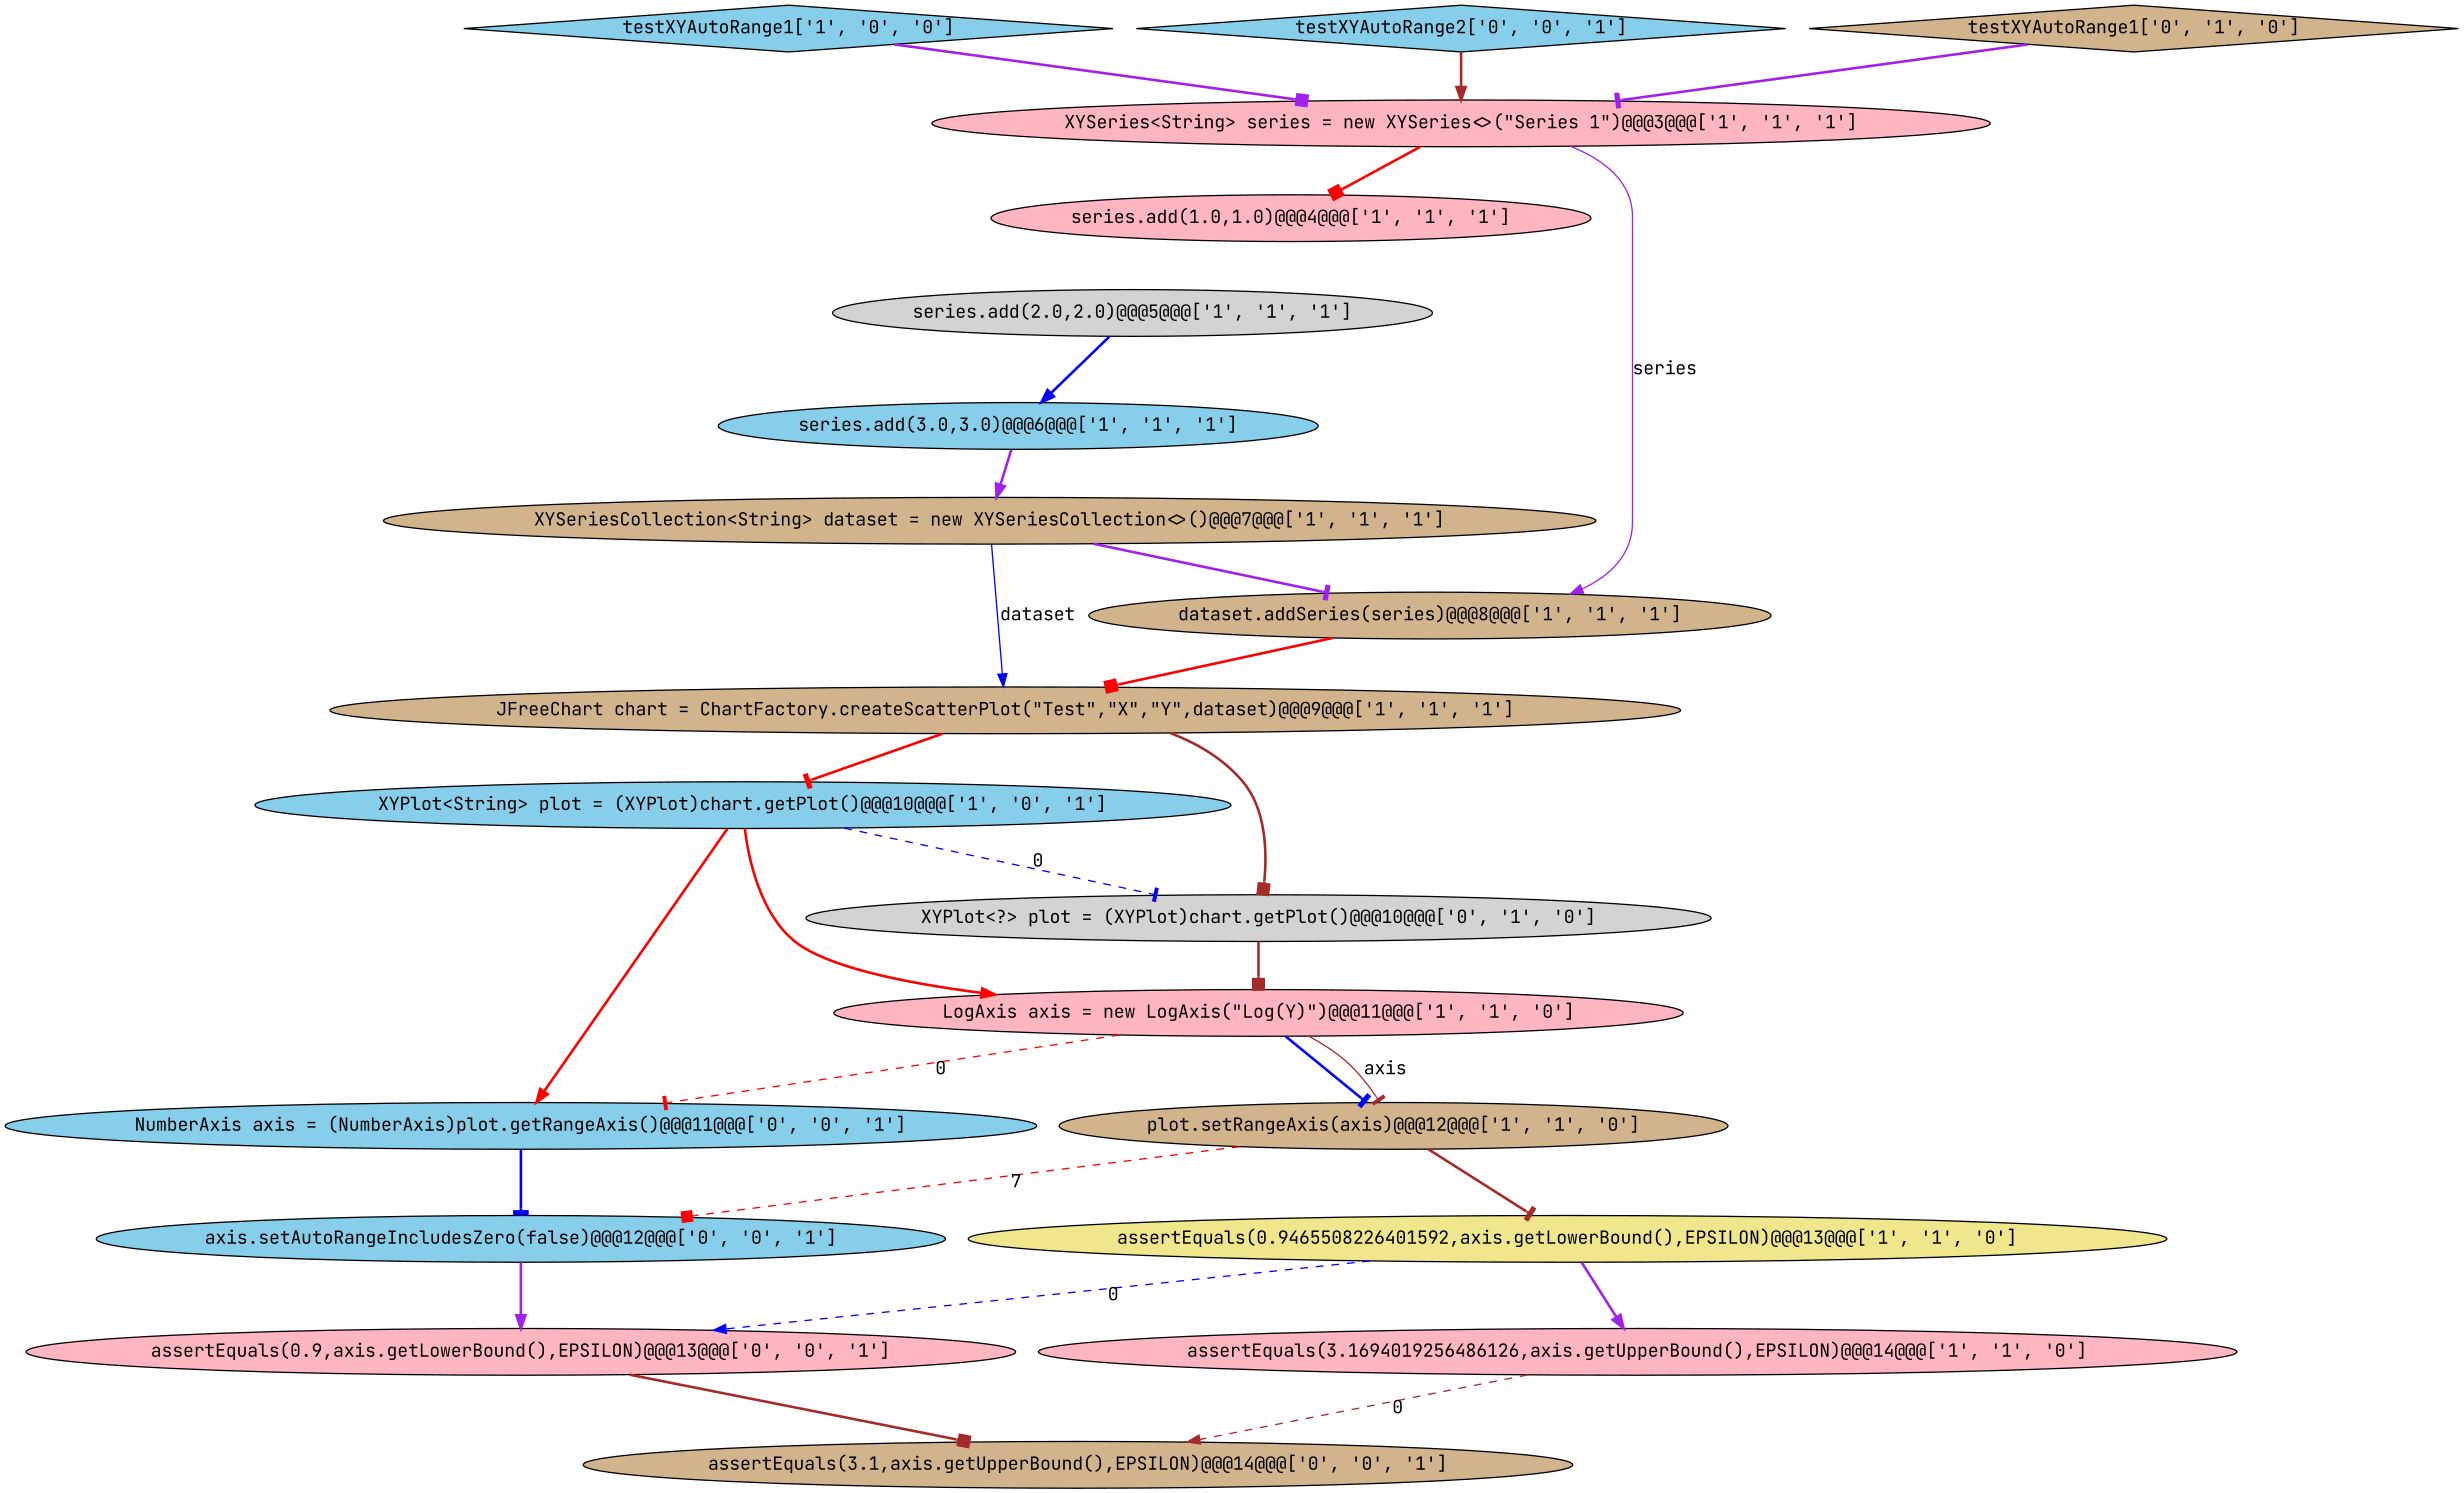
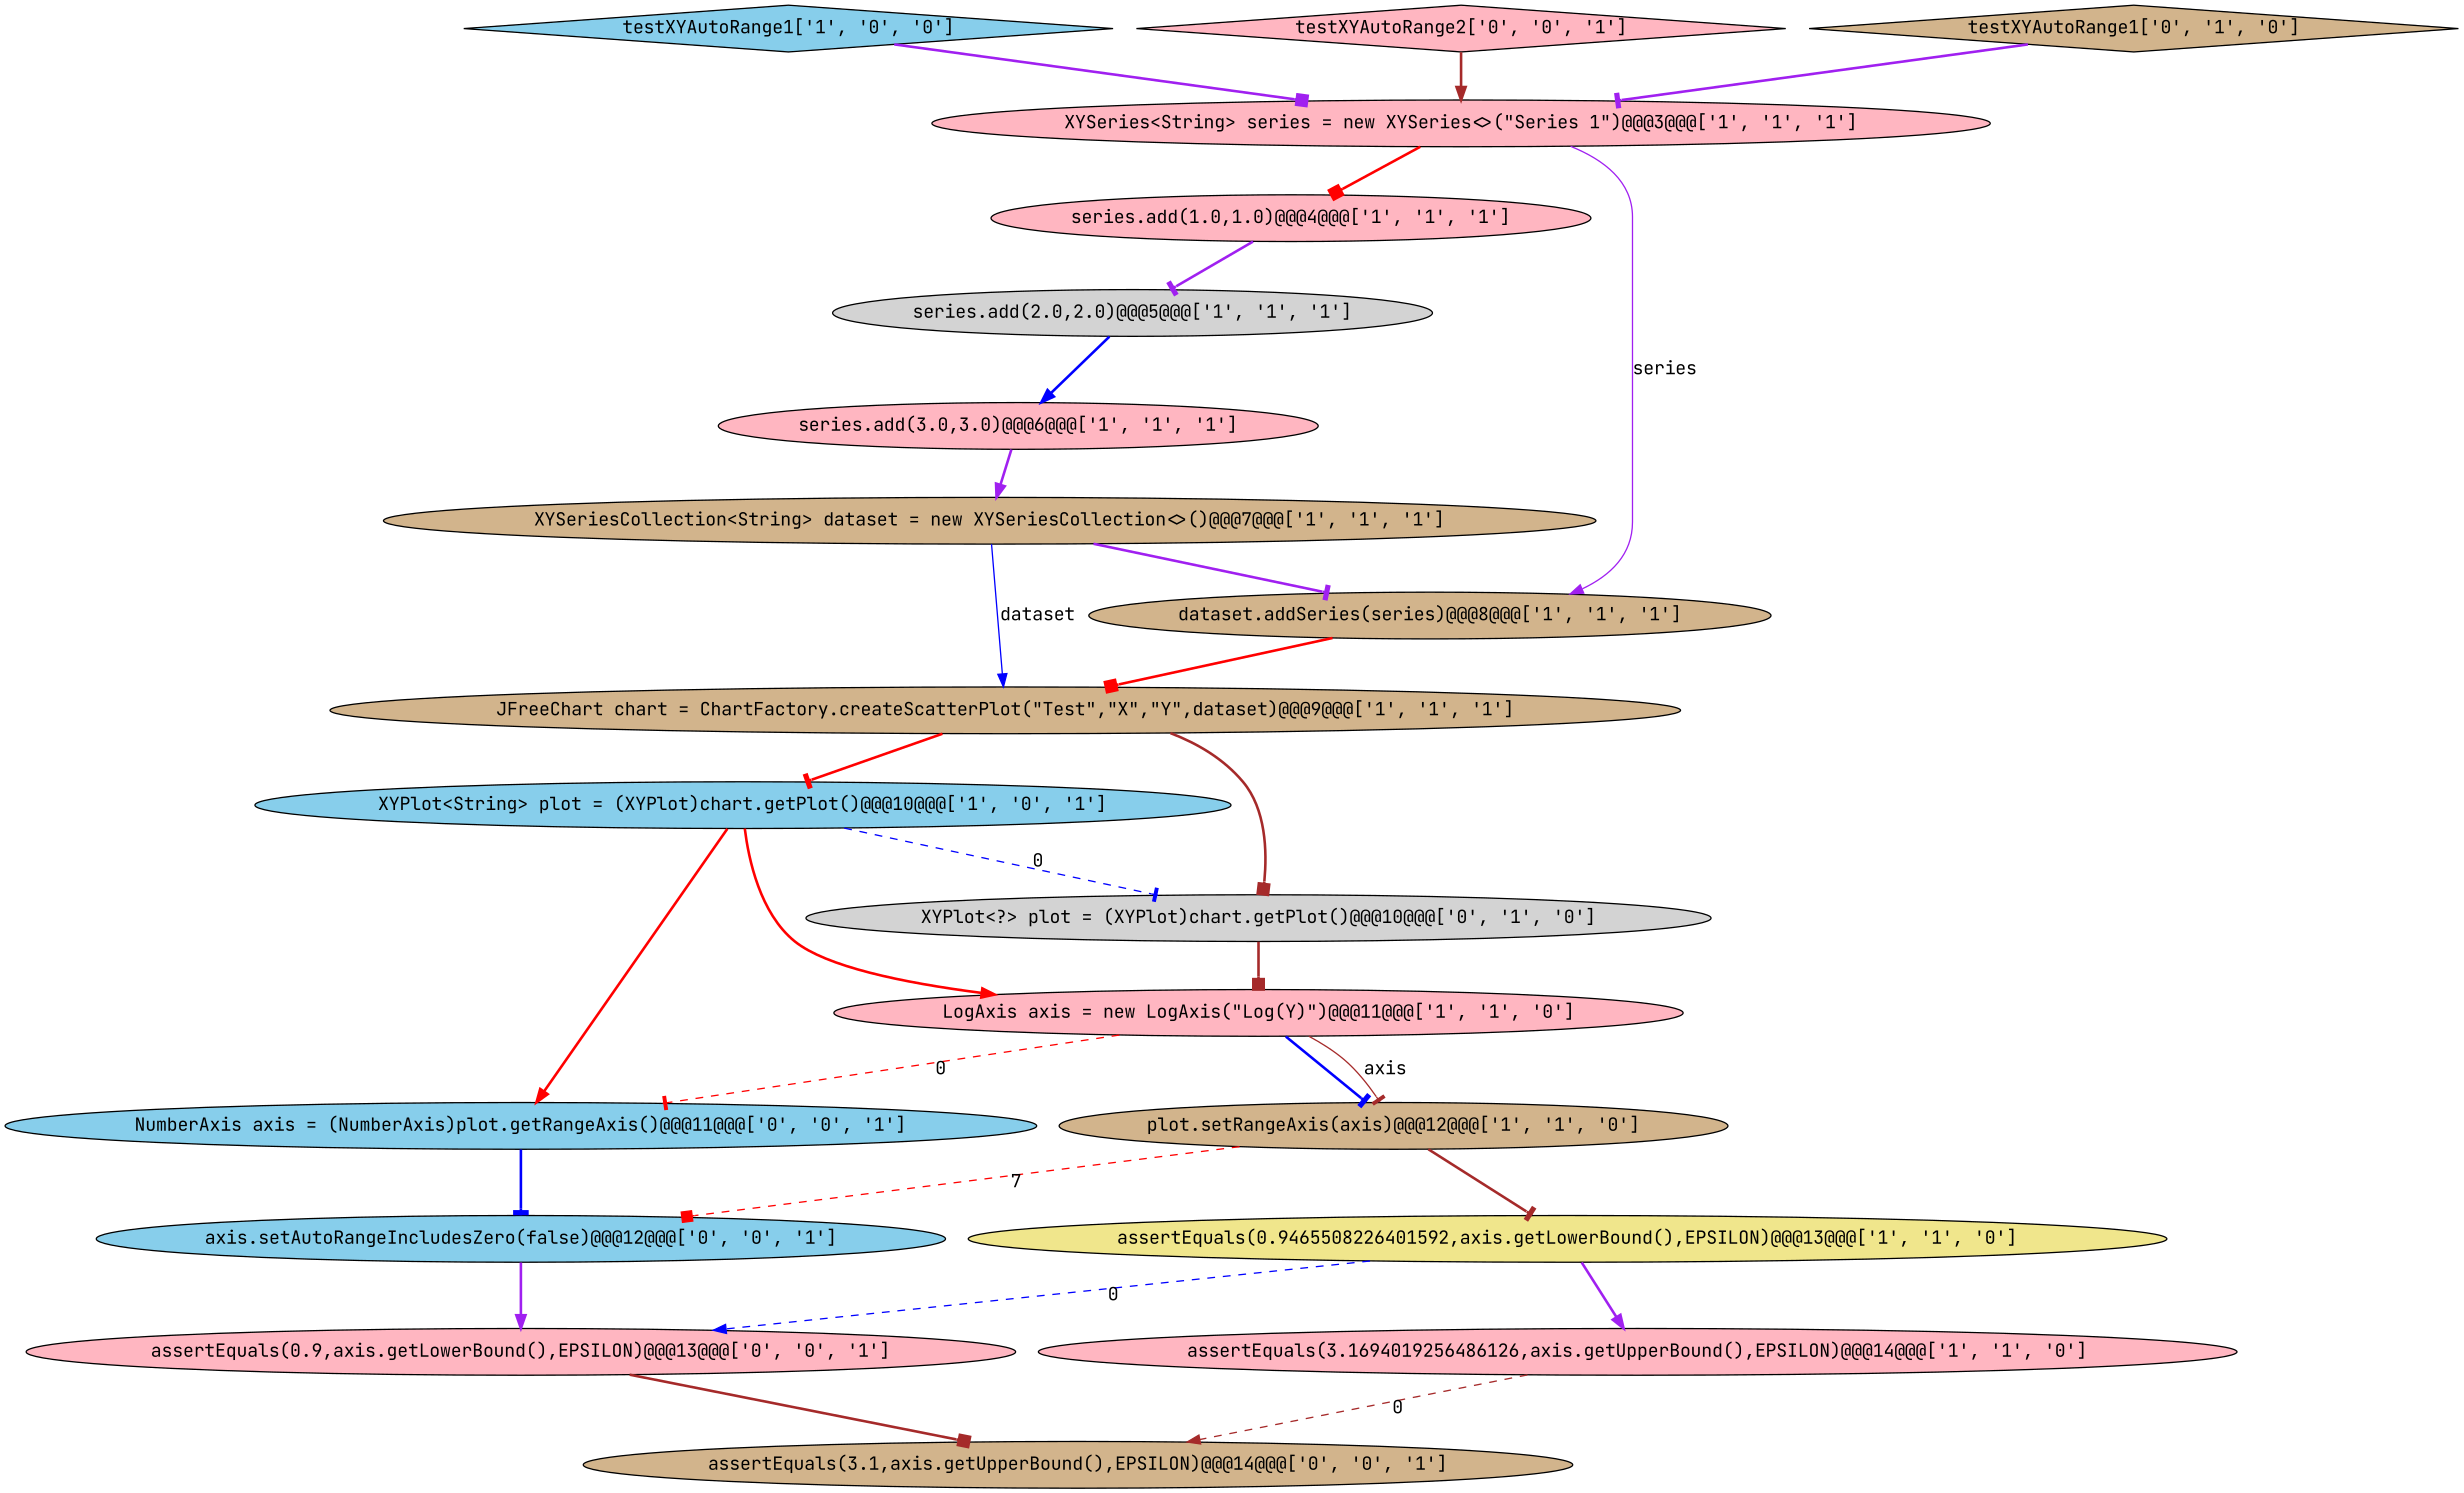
node "testXYAutoRange2['0', '0', '1']": fillcolor skyblue -> lightpink
edge "series.add(1.0,1.0)@@@4@@@['1', '1', '1']" -> "series.add(2.0,2.0)@@@5@@@['1', '1', '1']": added
node "series.add(3.0,3.0)@@@6@@@['1', '1', '1']": fillcolor skyblue -> lightpink
